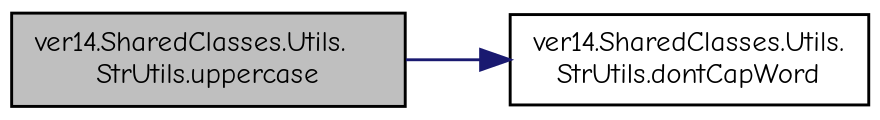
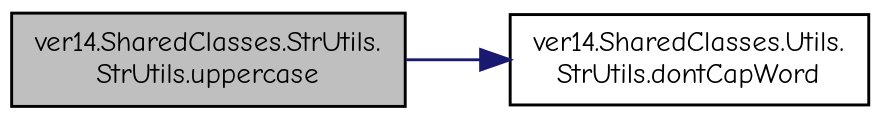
node "ver14.SharedClasses.Utils. StrUtils.uppercase": label "ver14.SharedClasses.Utils. StrUtils.uppercase" -> "ver14.SharedClasses.StrUtils. StrUtils.uppercase"
